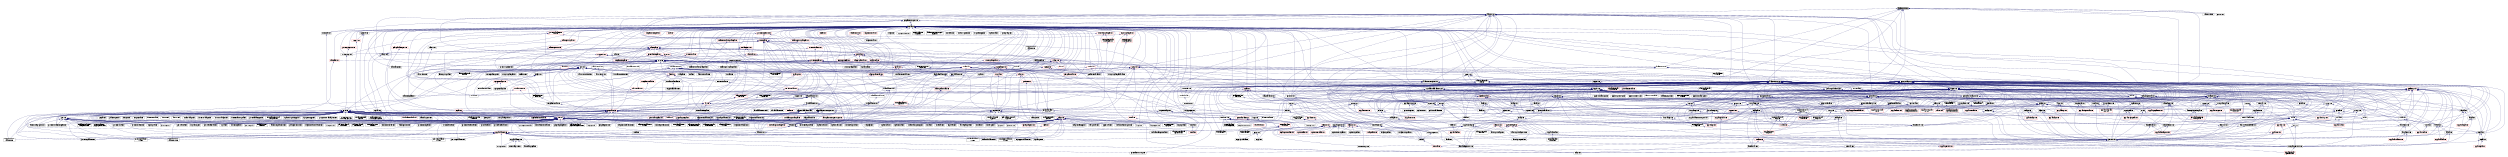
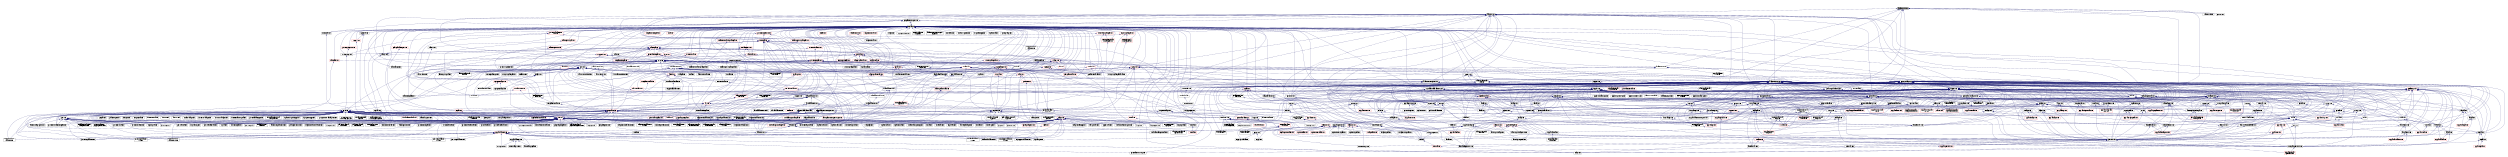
node "enumerate_barrier.cpp": label "enumerate_barrier.cpp" -> "enumerate_threads.cpp"
